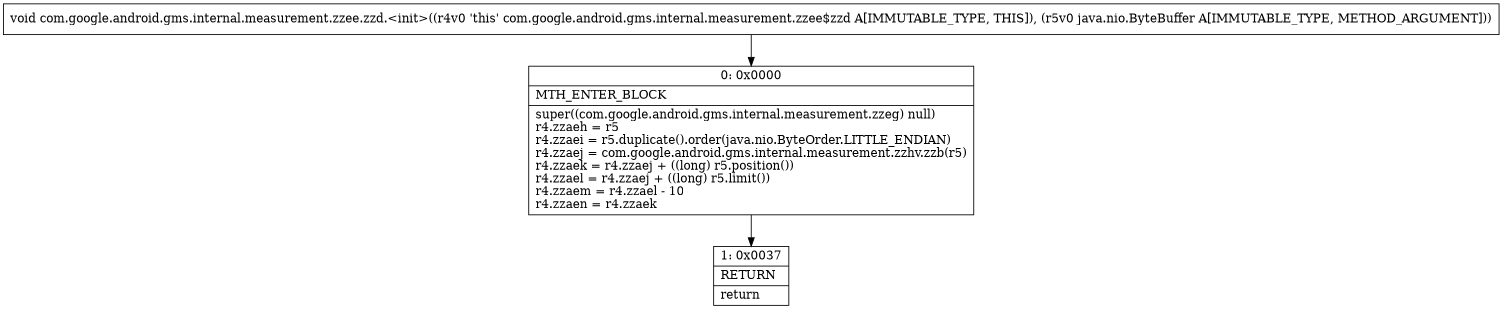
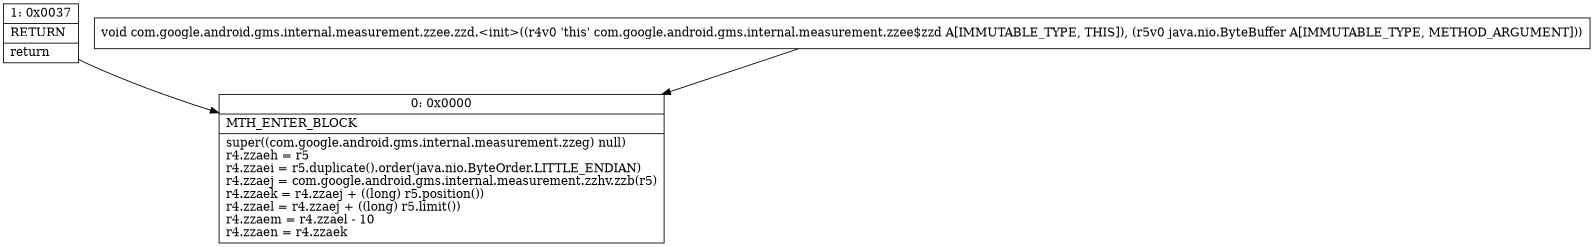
edge "0: 0x0000" -> "1: 0x0037": reversed
